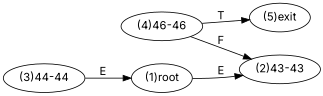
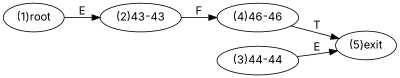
edge "(4)46-46" -> "(2)43-43": reversed
edge "(3)44-44" -> "(1)root": now "(3)44-44" -> "(5)exit"
